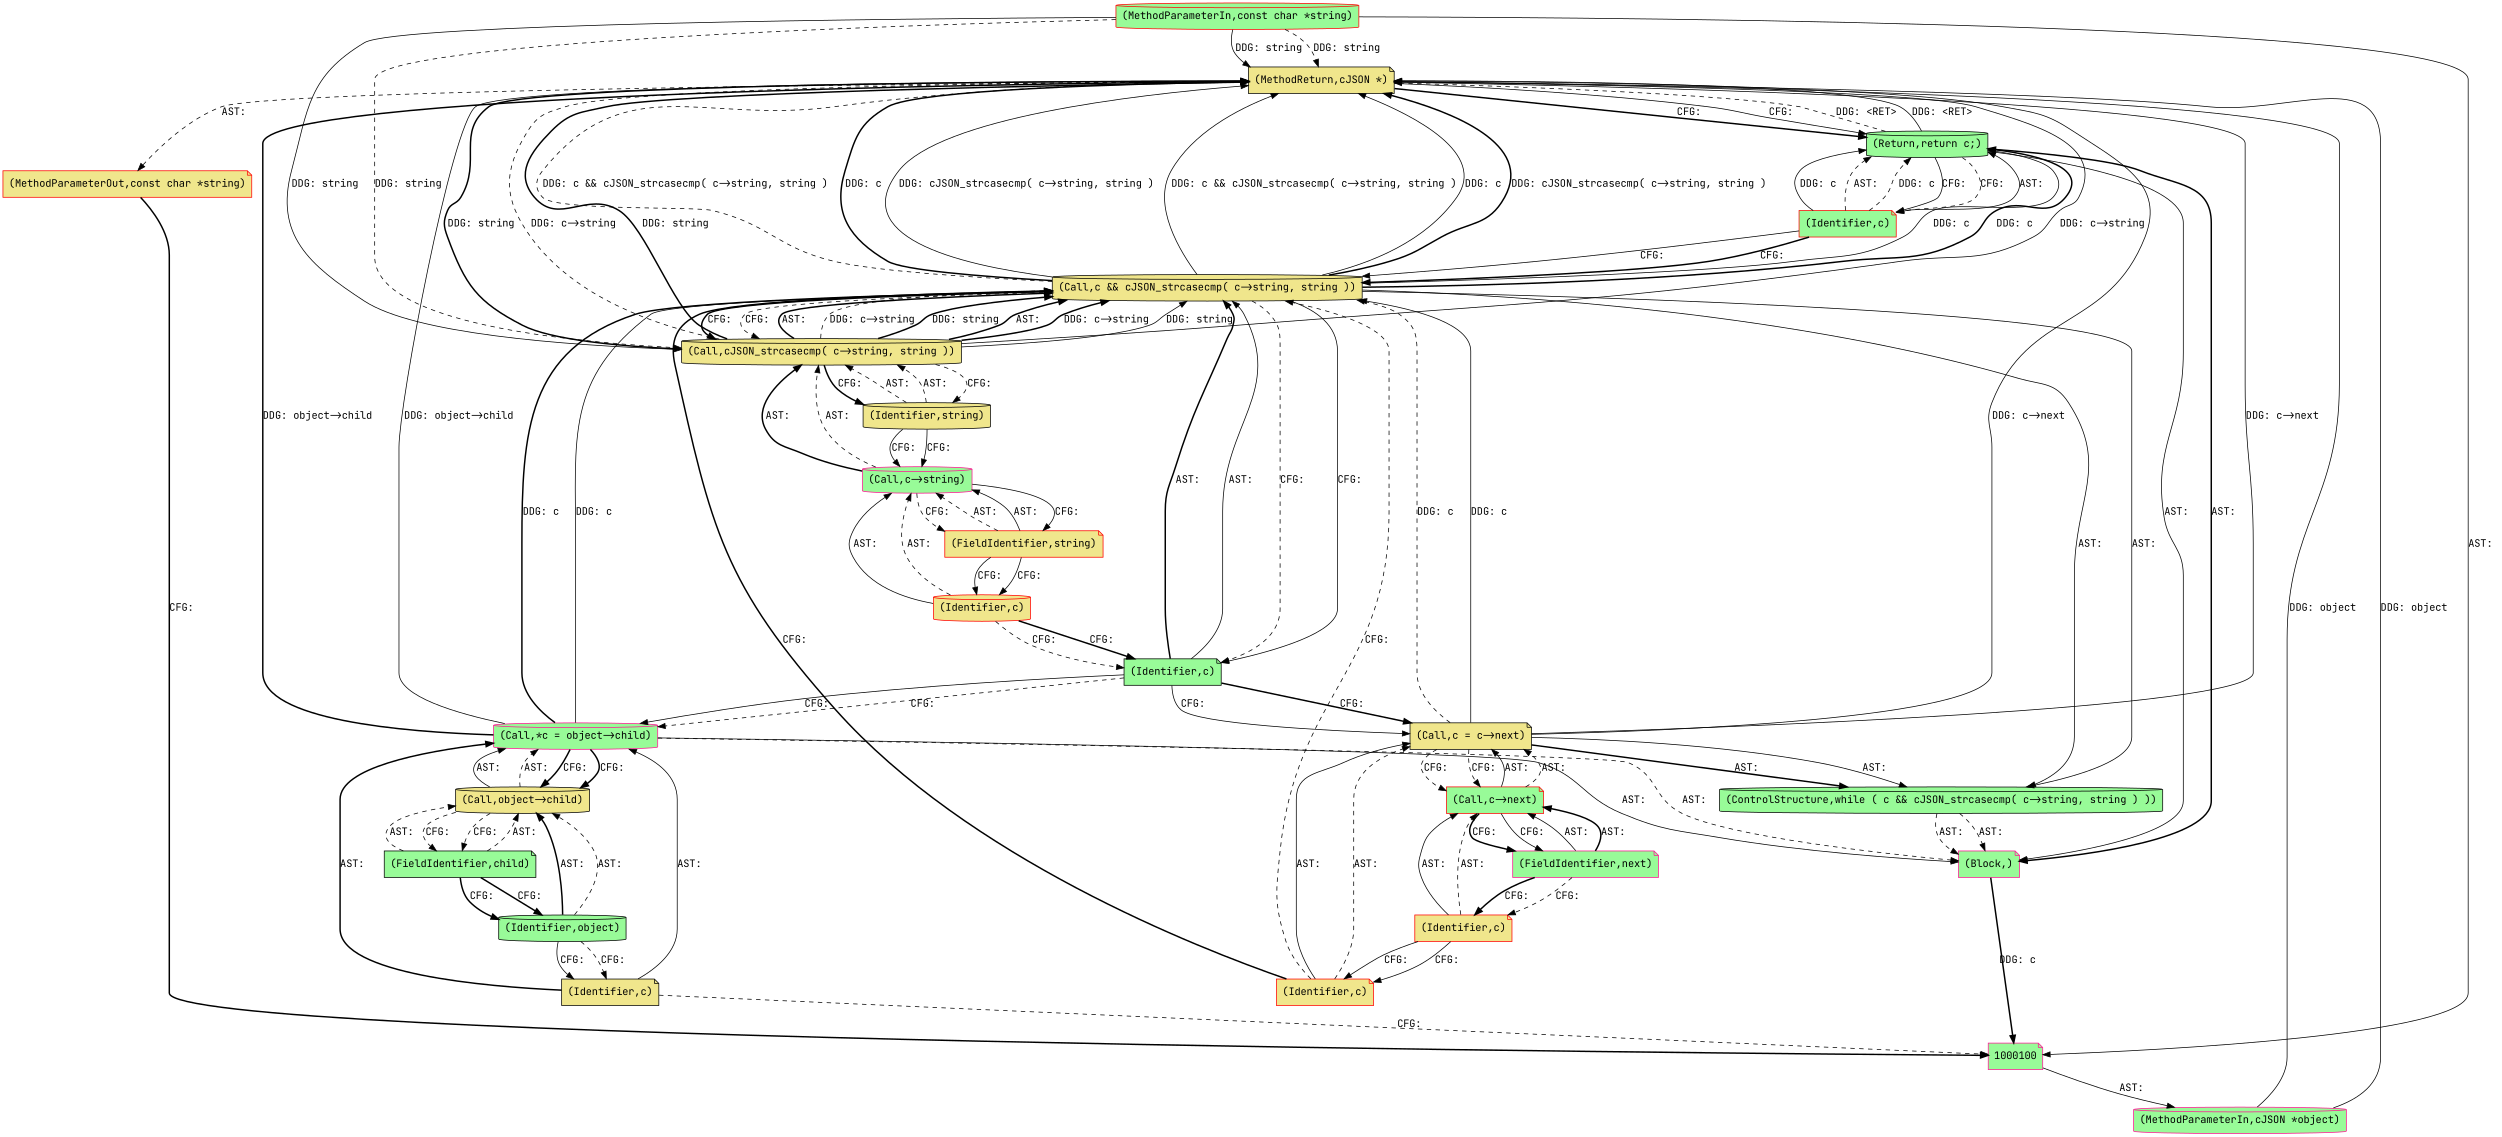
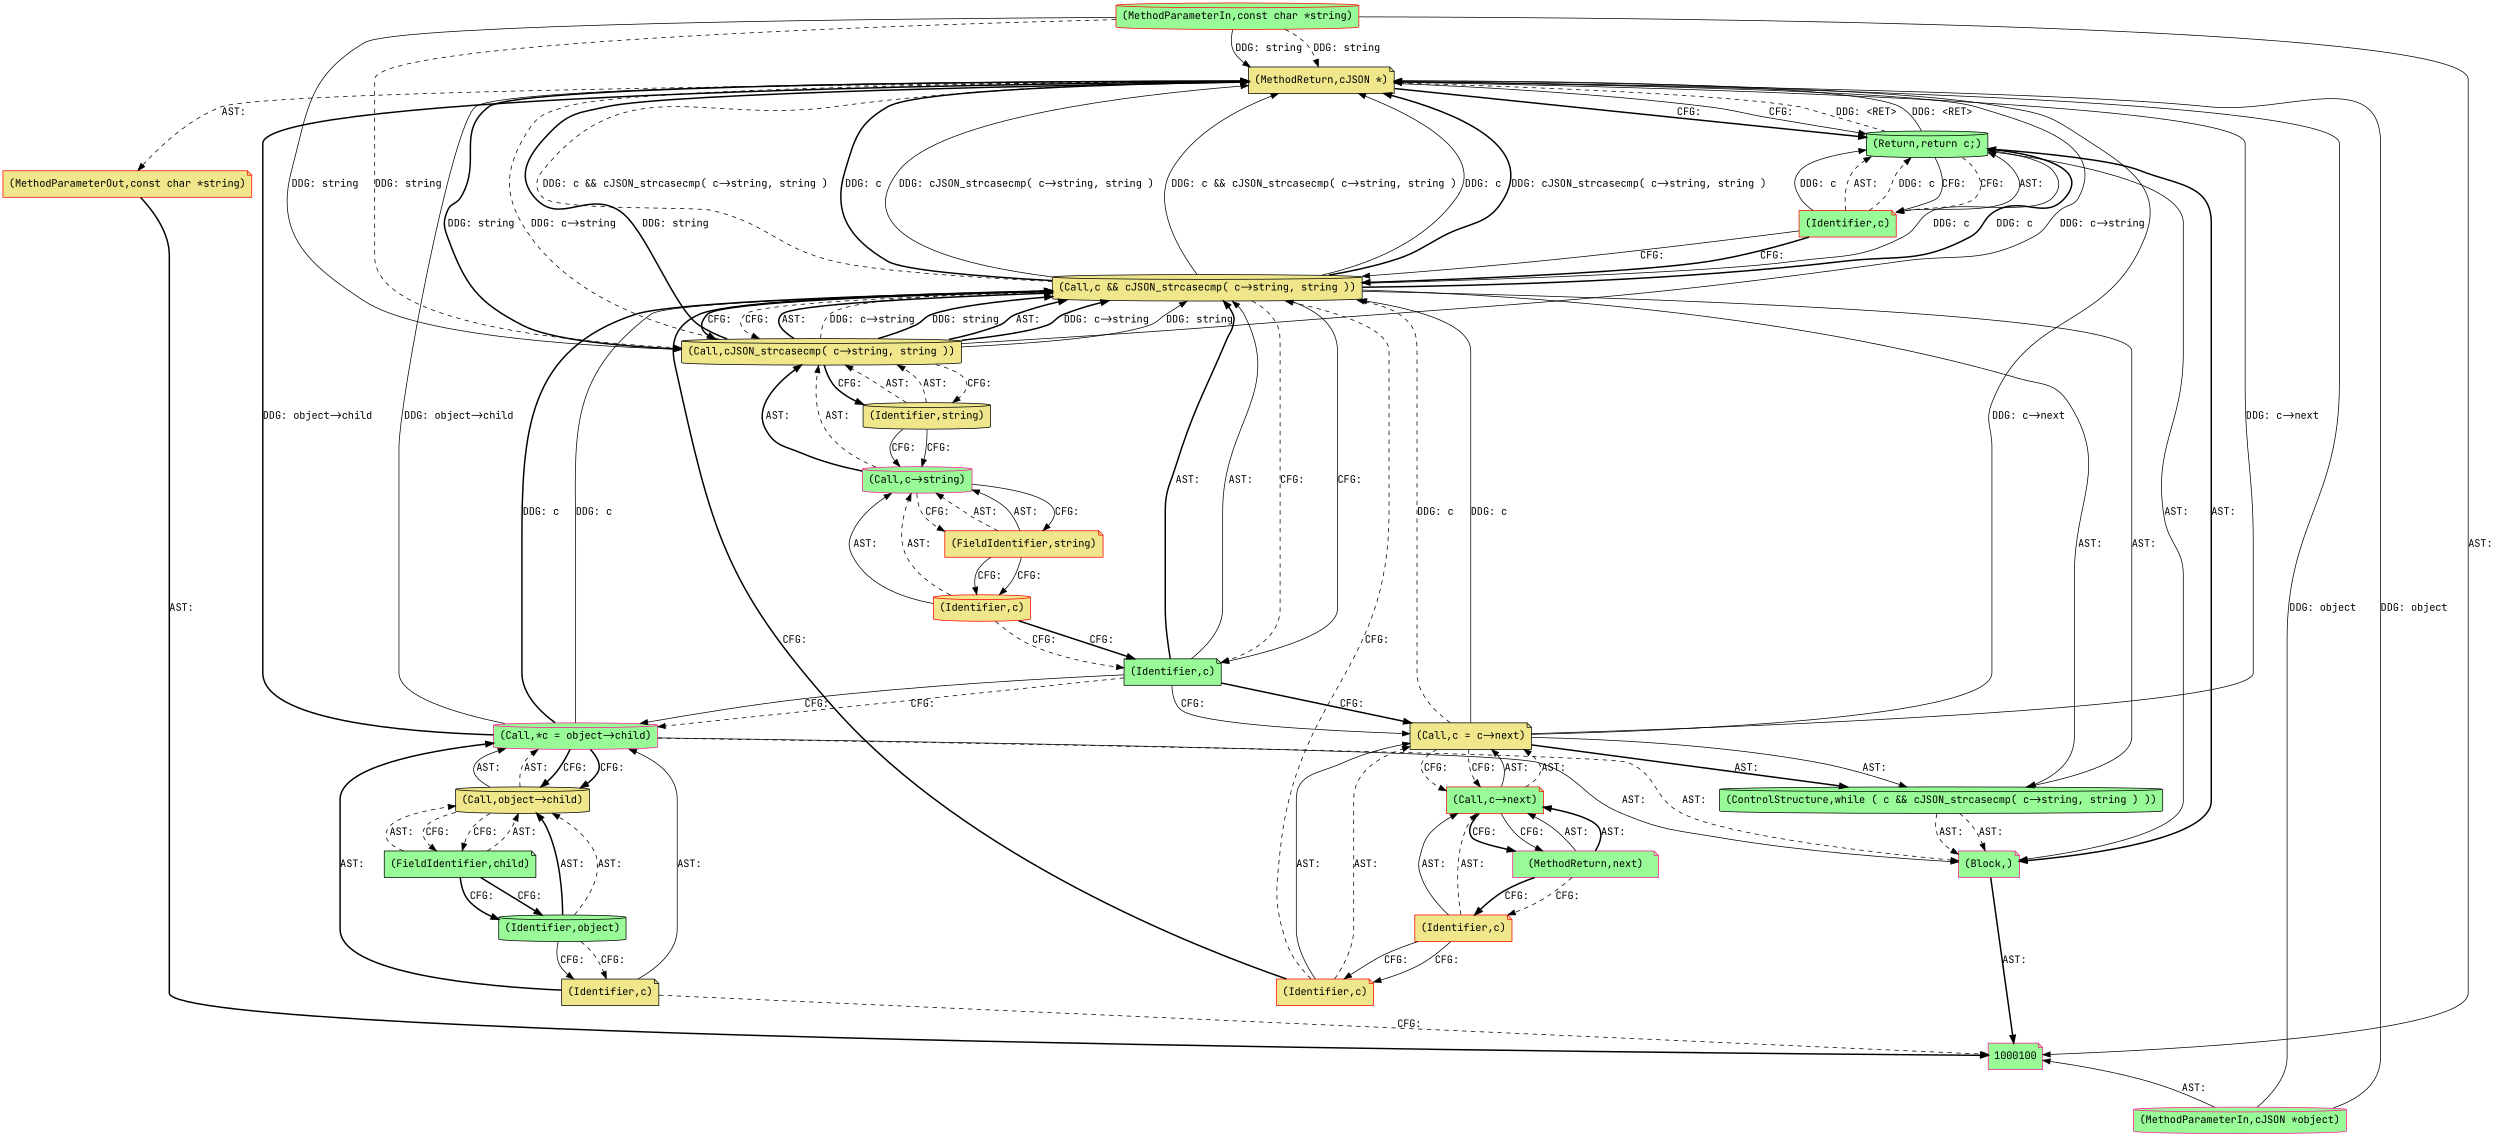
edge "(MethodParameterOut,const char *string)" -> "1000100": label "CFG: " -> "AST: "
node "(FieldIdentifier,next)": label "(FieldIdentifier,next)" -> "(MethodReturn,next)"
edge "(Block,)" -> "1000100": label "DDG: c" -> "AST: "
edge "1000100" -> "(MethodParameterIn,cJSON *object)": reversed
